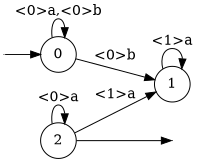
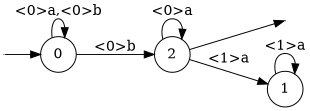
edge "0" -> "1": now "0" -> "2"
